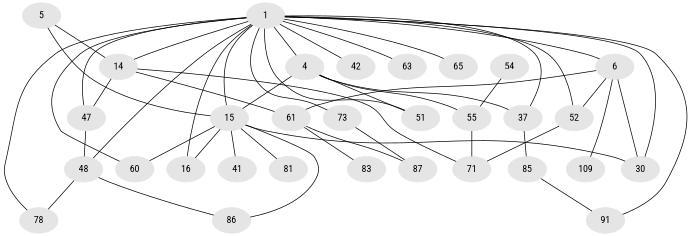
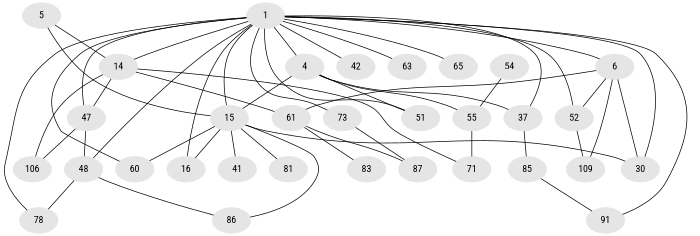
edge "52" -- "71": now "52" -- "109"
node "106": added
